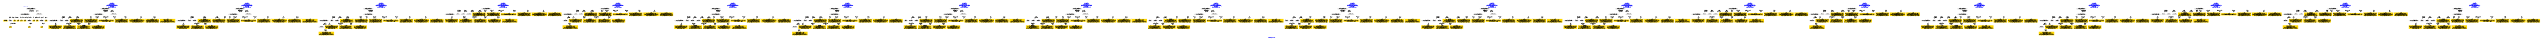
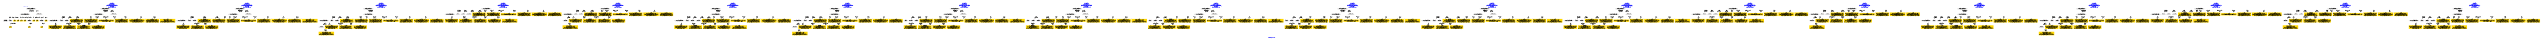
node "dateCreated": fillcolor gold -> lightgray
